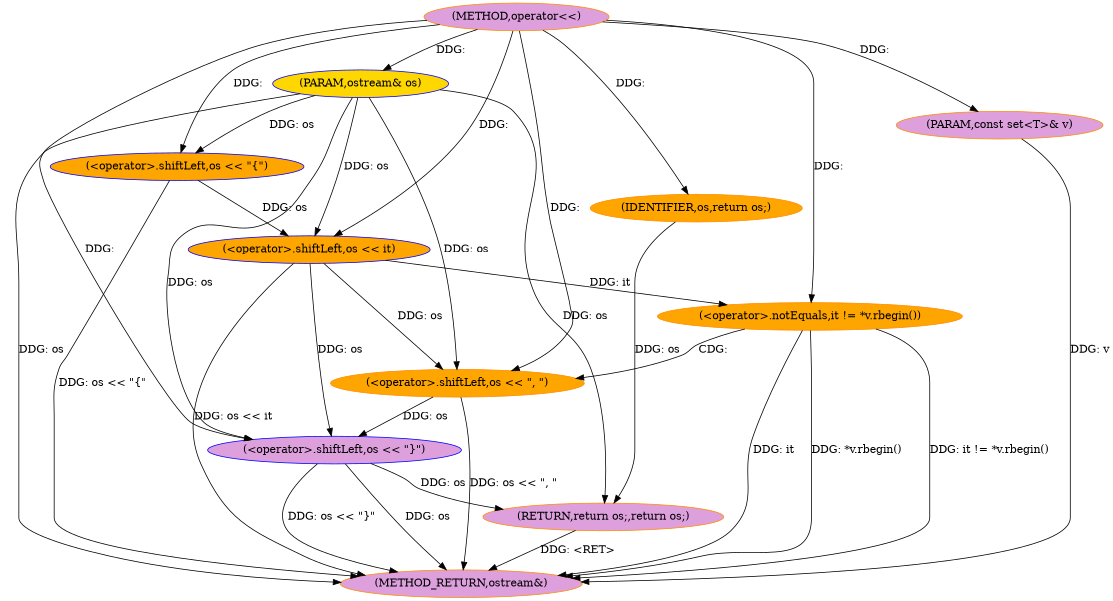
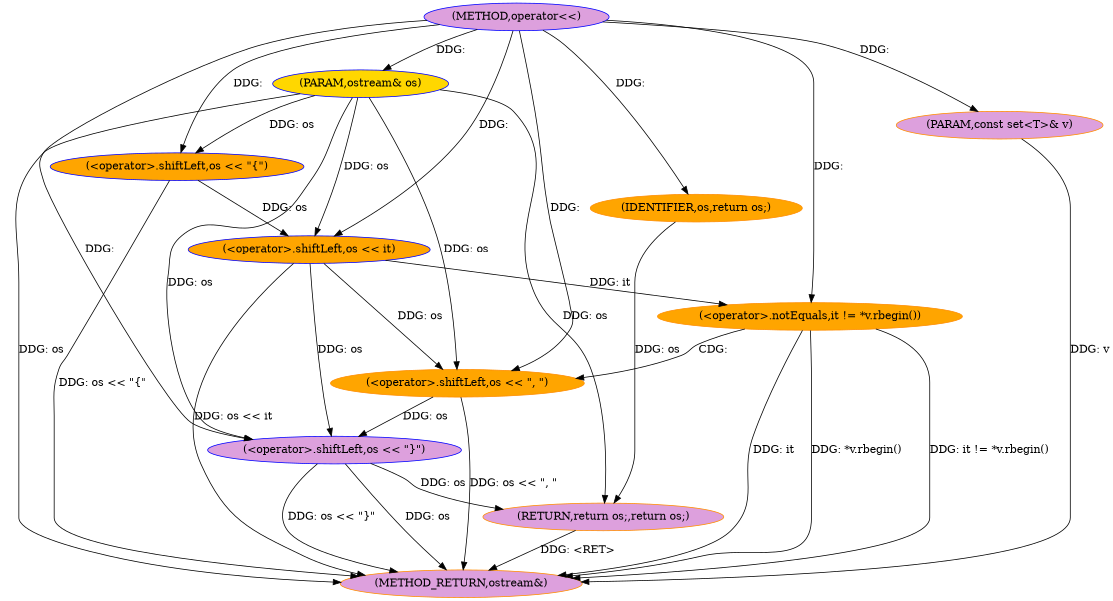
node "(METHOD,operator<<)": color darkorange -> blue
